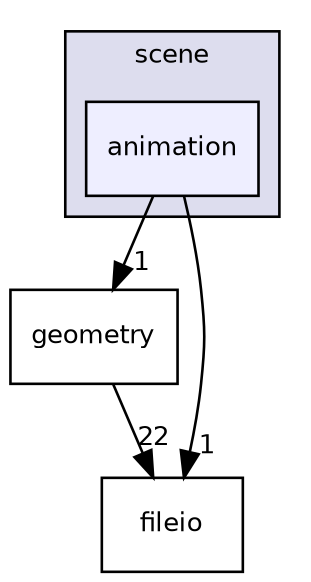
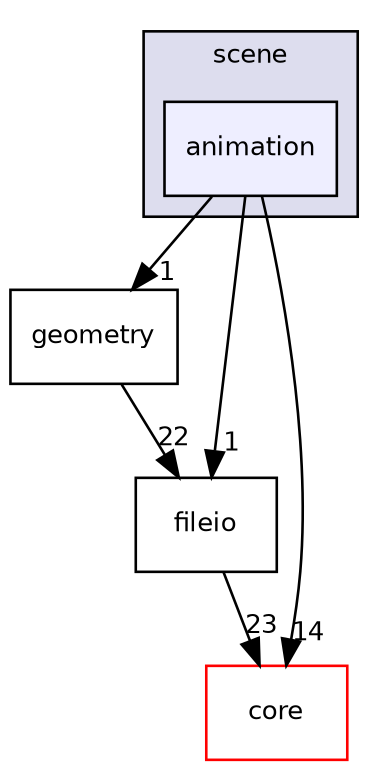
node "core": added
